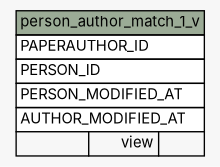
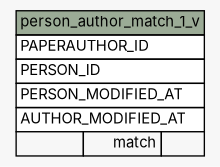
node "person_author_match_1_v": text "view" -> "match"
